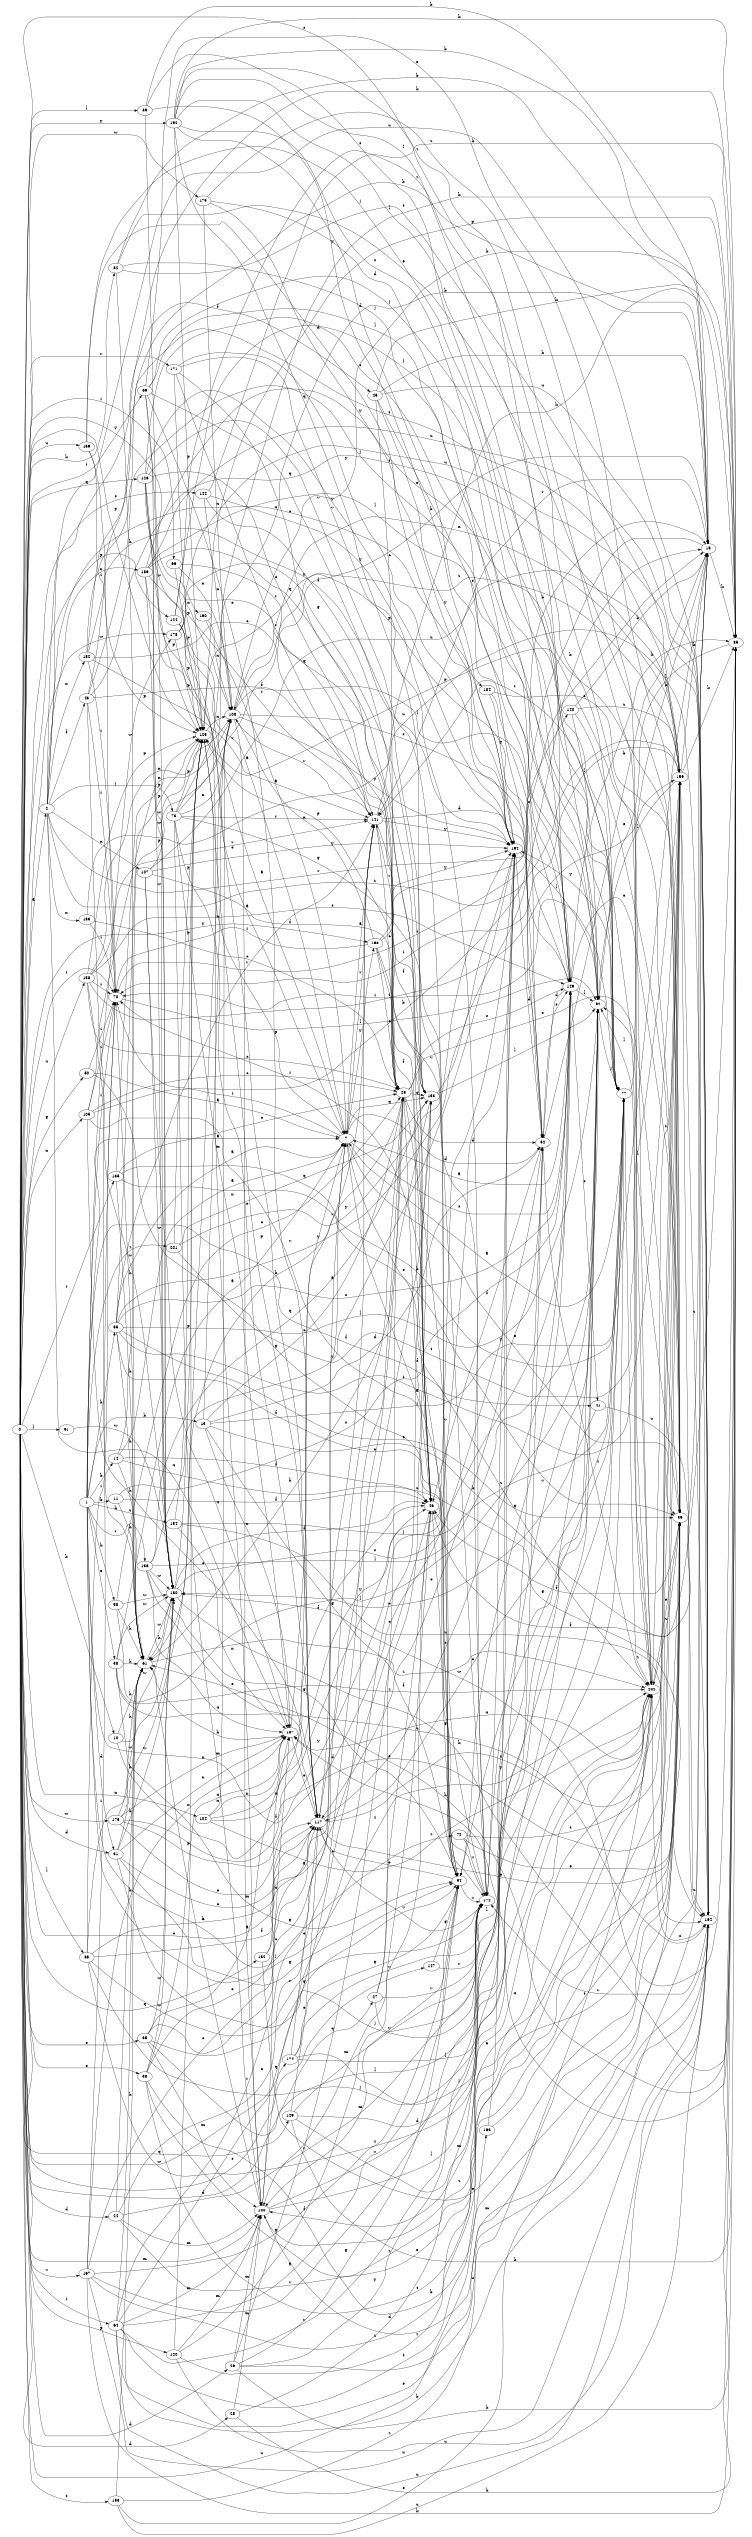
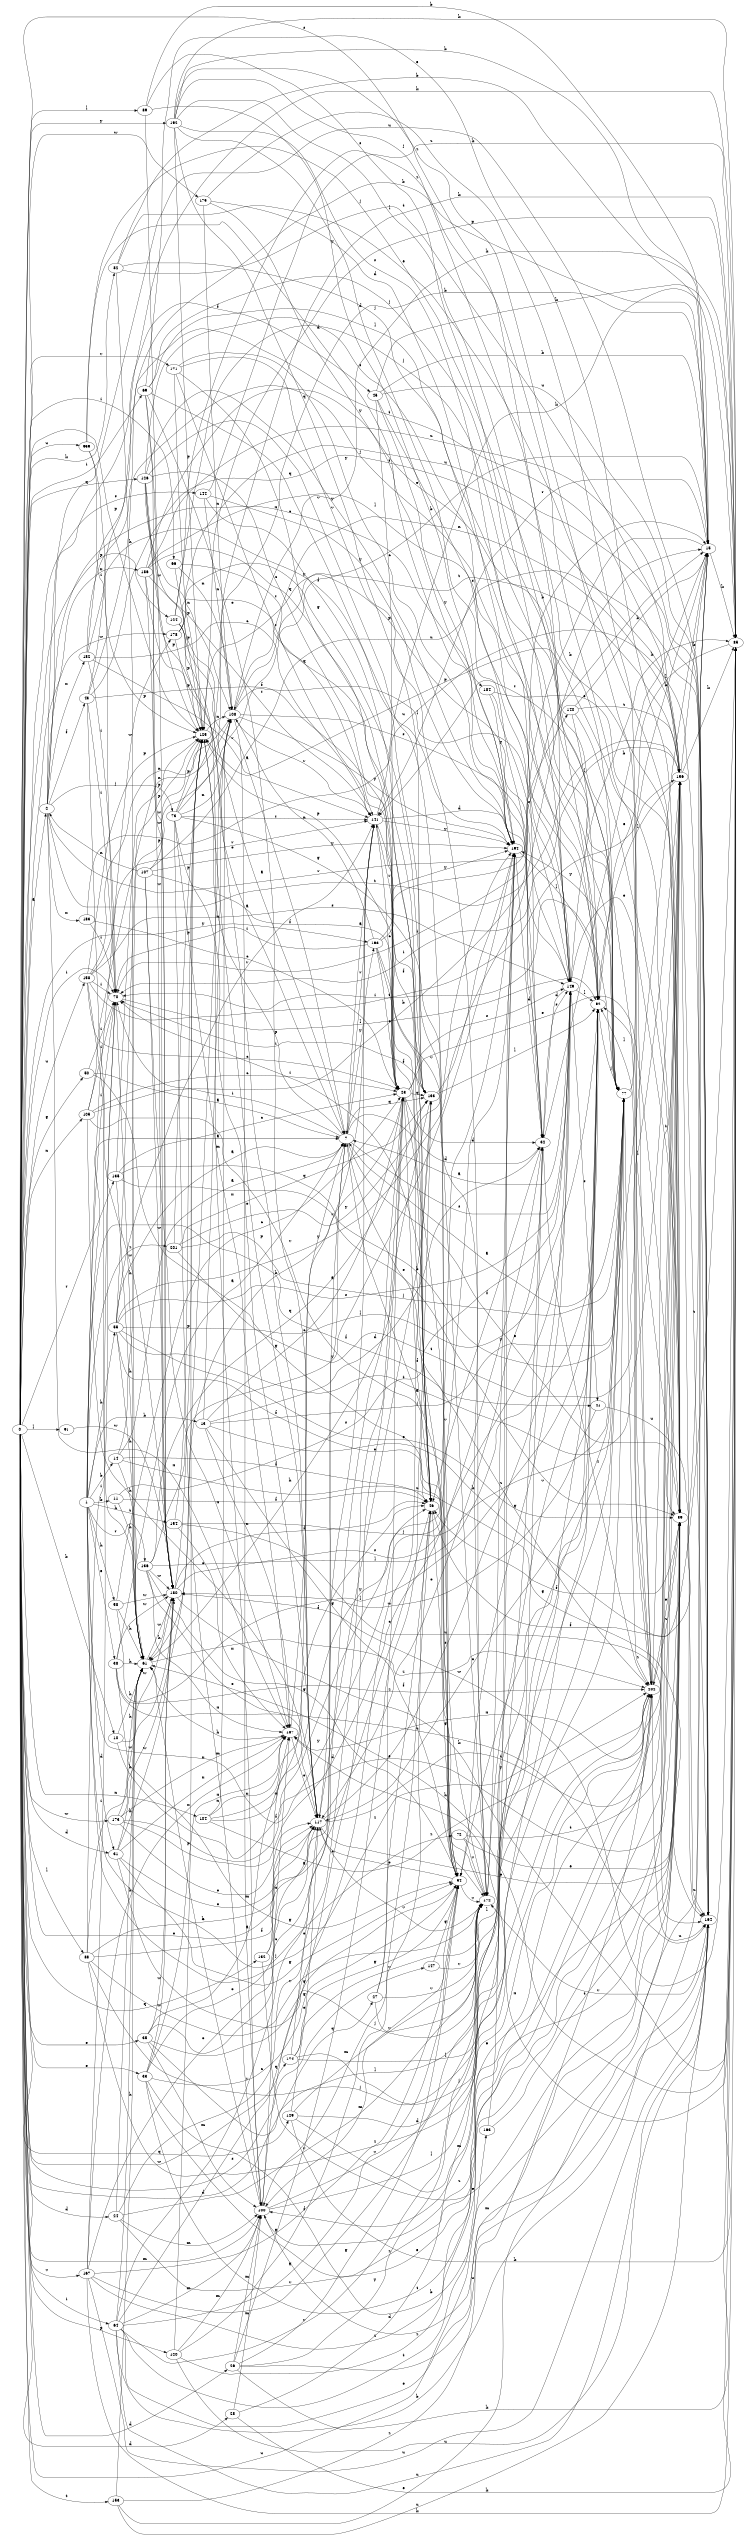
node "159": label "159" -> "959"
node "190": removed
edge "2" -> "107": reversed
edge "133" -> "70": added, label "i"
edge "201" -> "77": added, label "j"
edge "33" -> "54": added, label "g"
